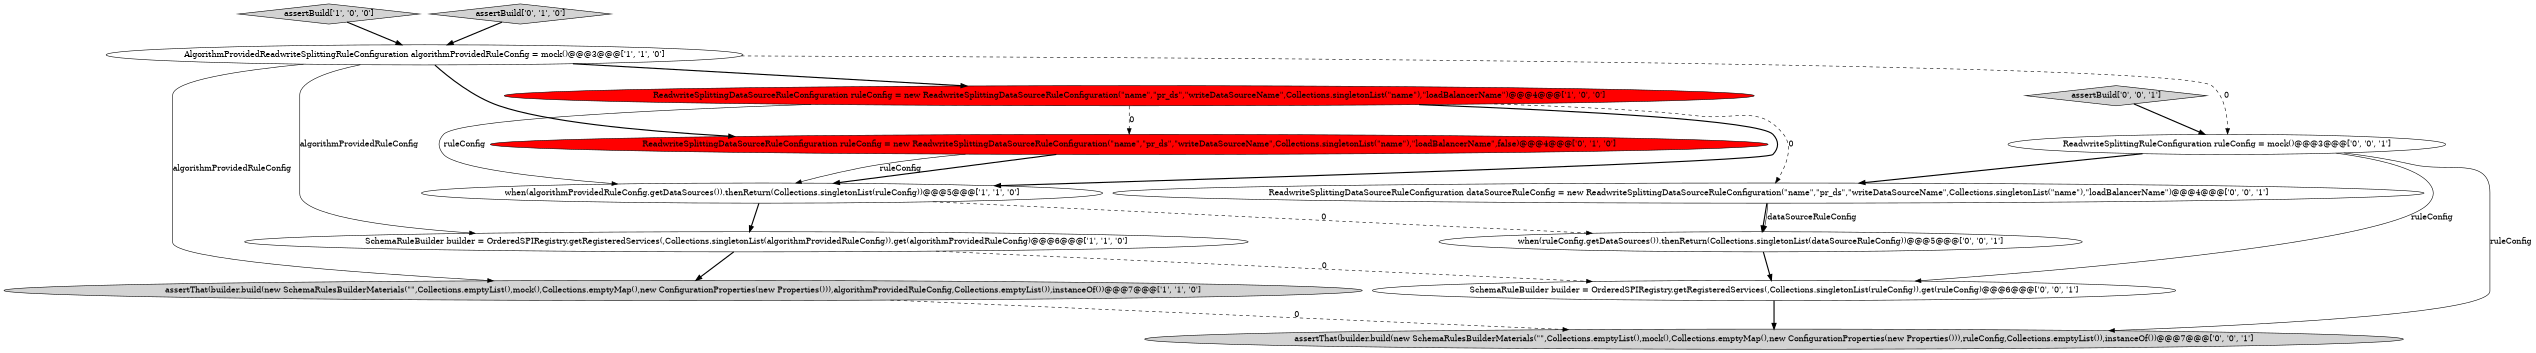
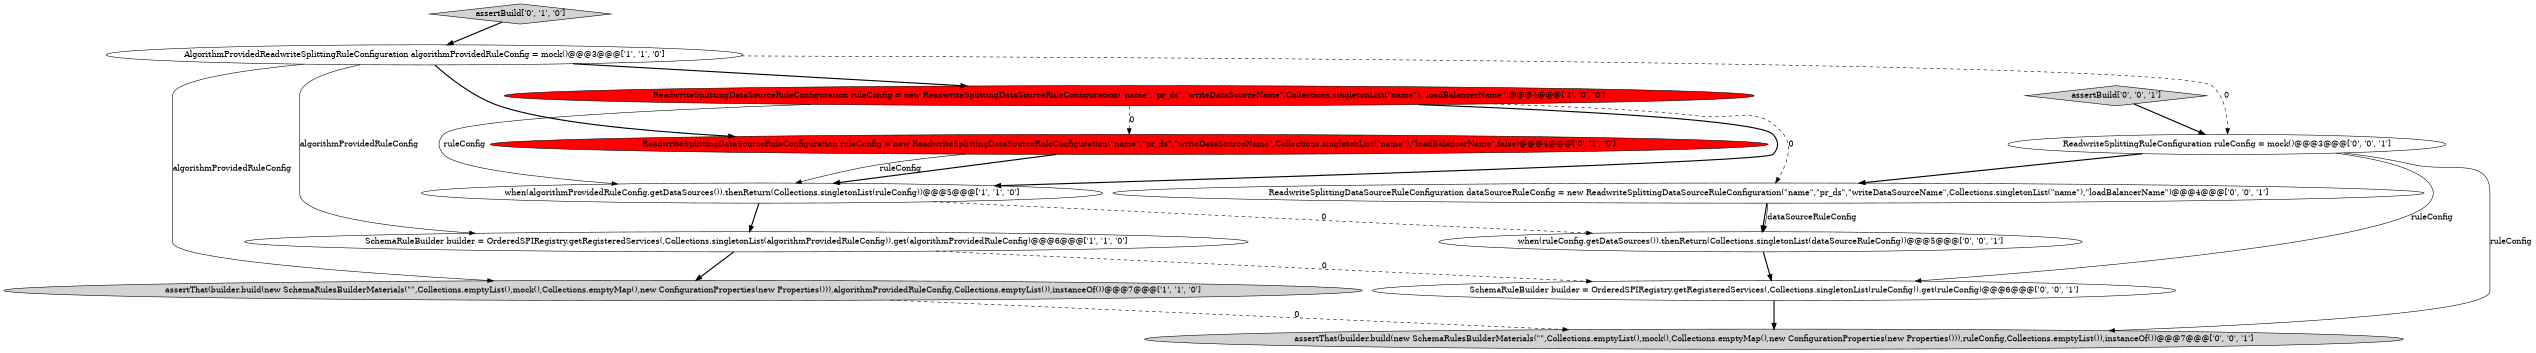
node "assertBuild['1', '0', '0']": removed
